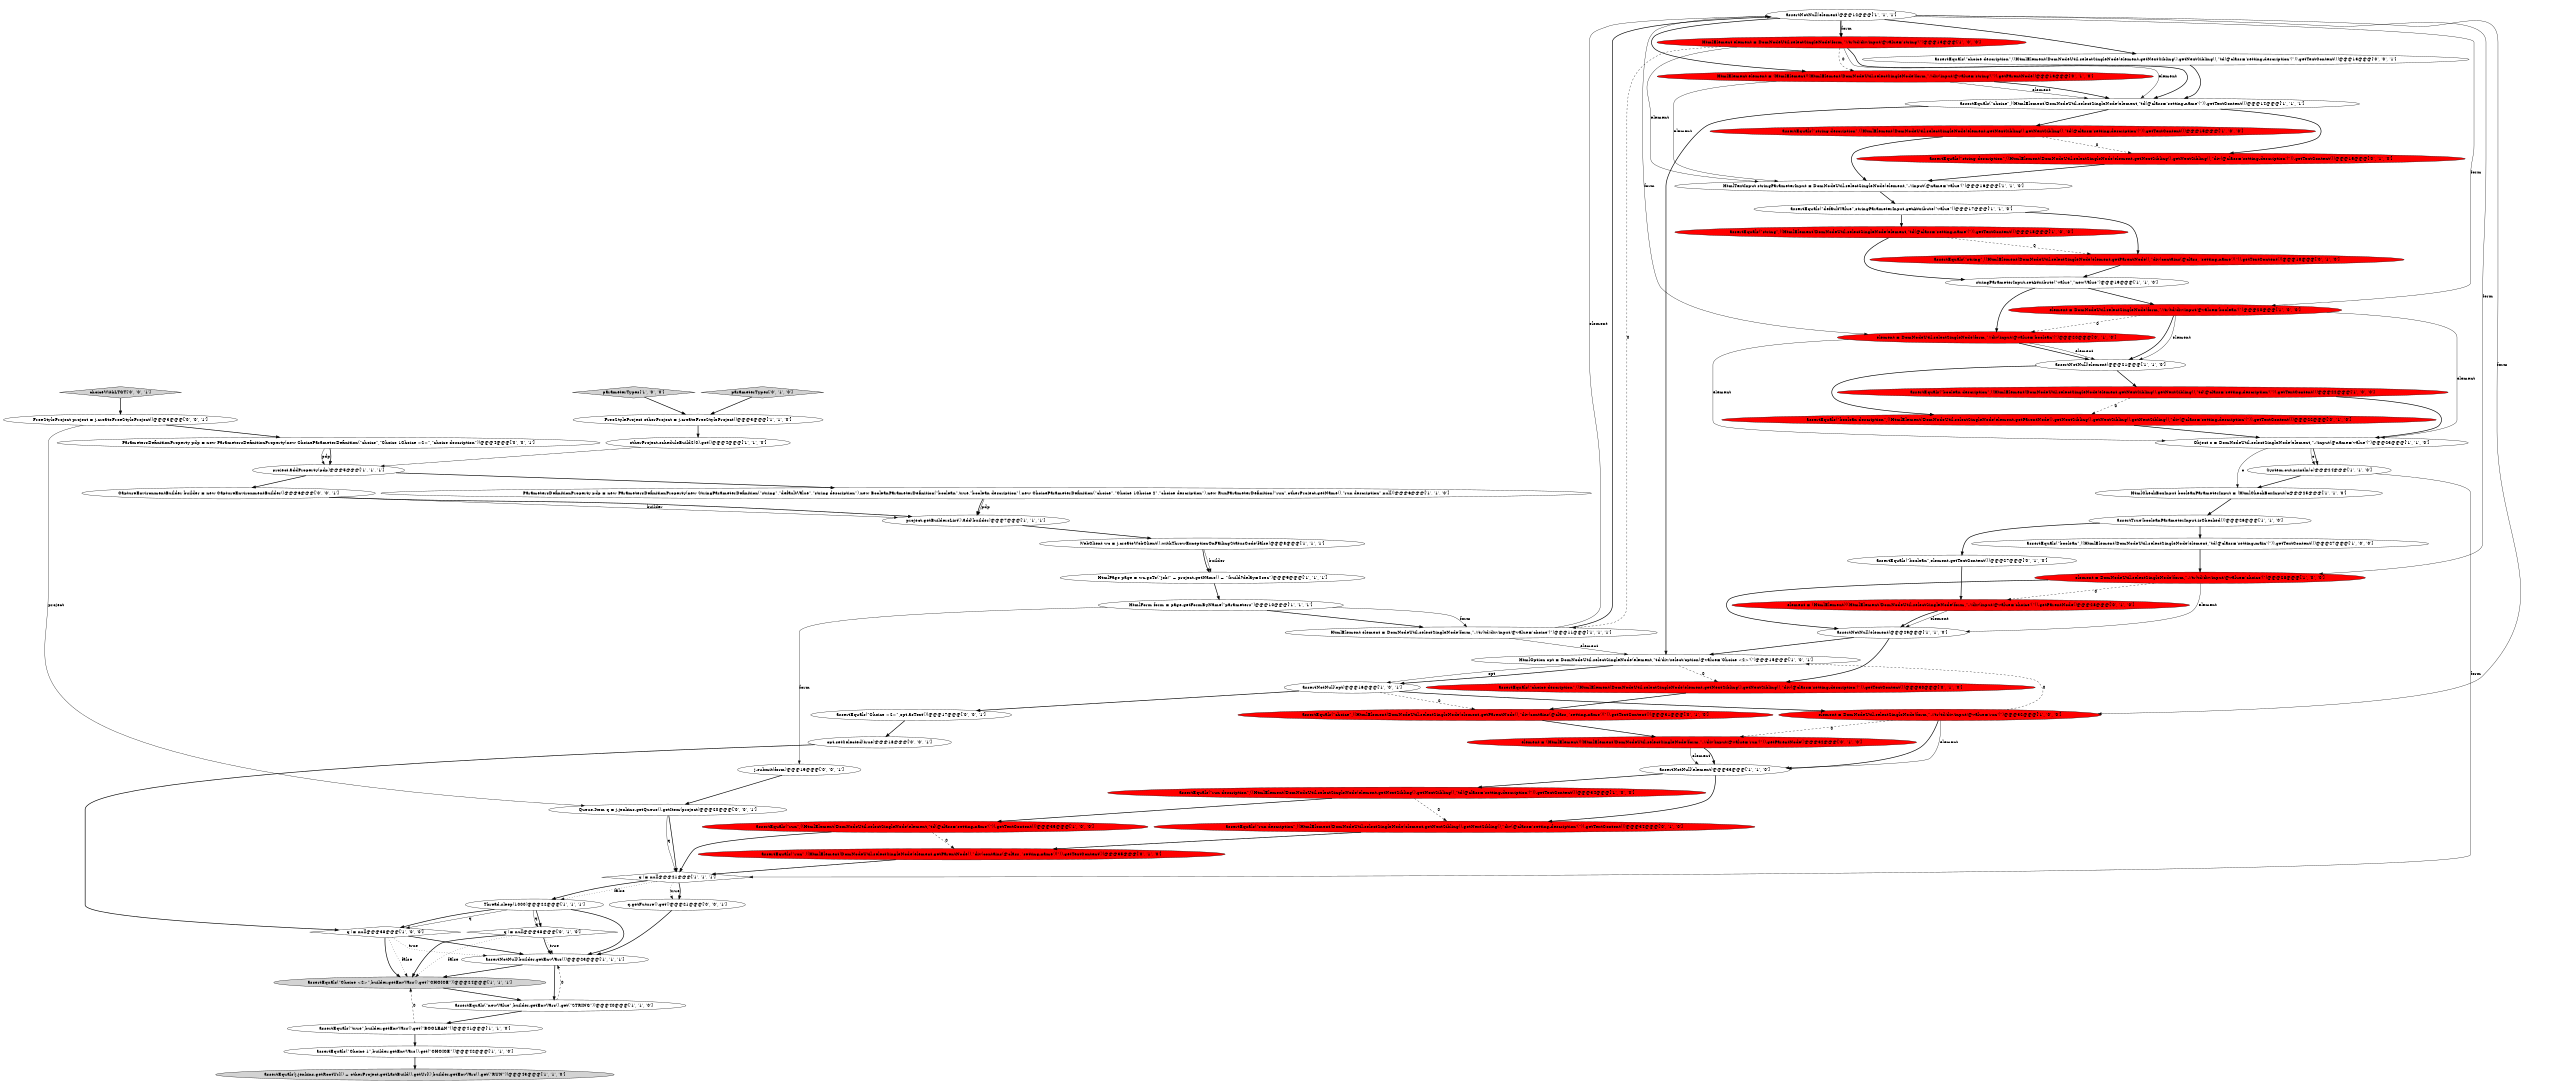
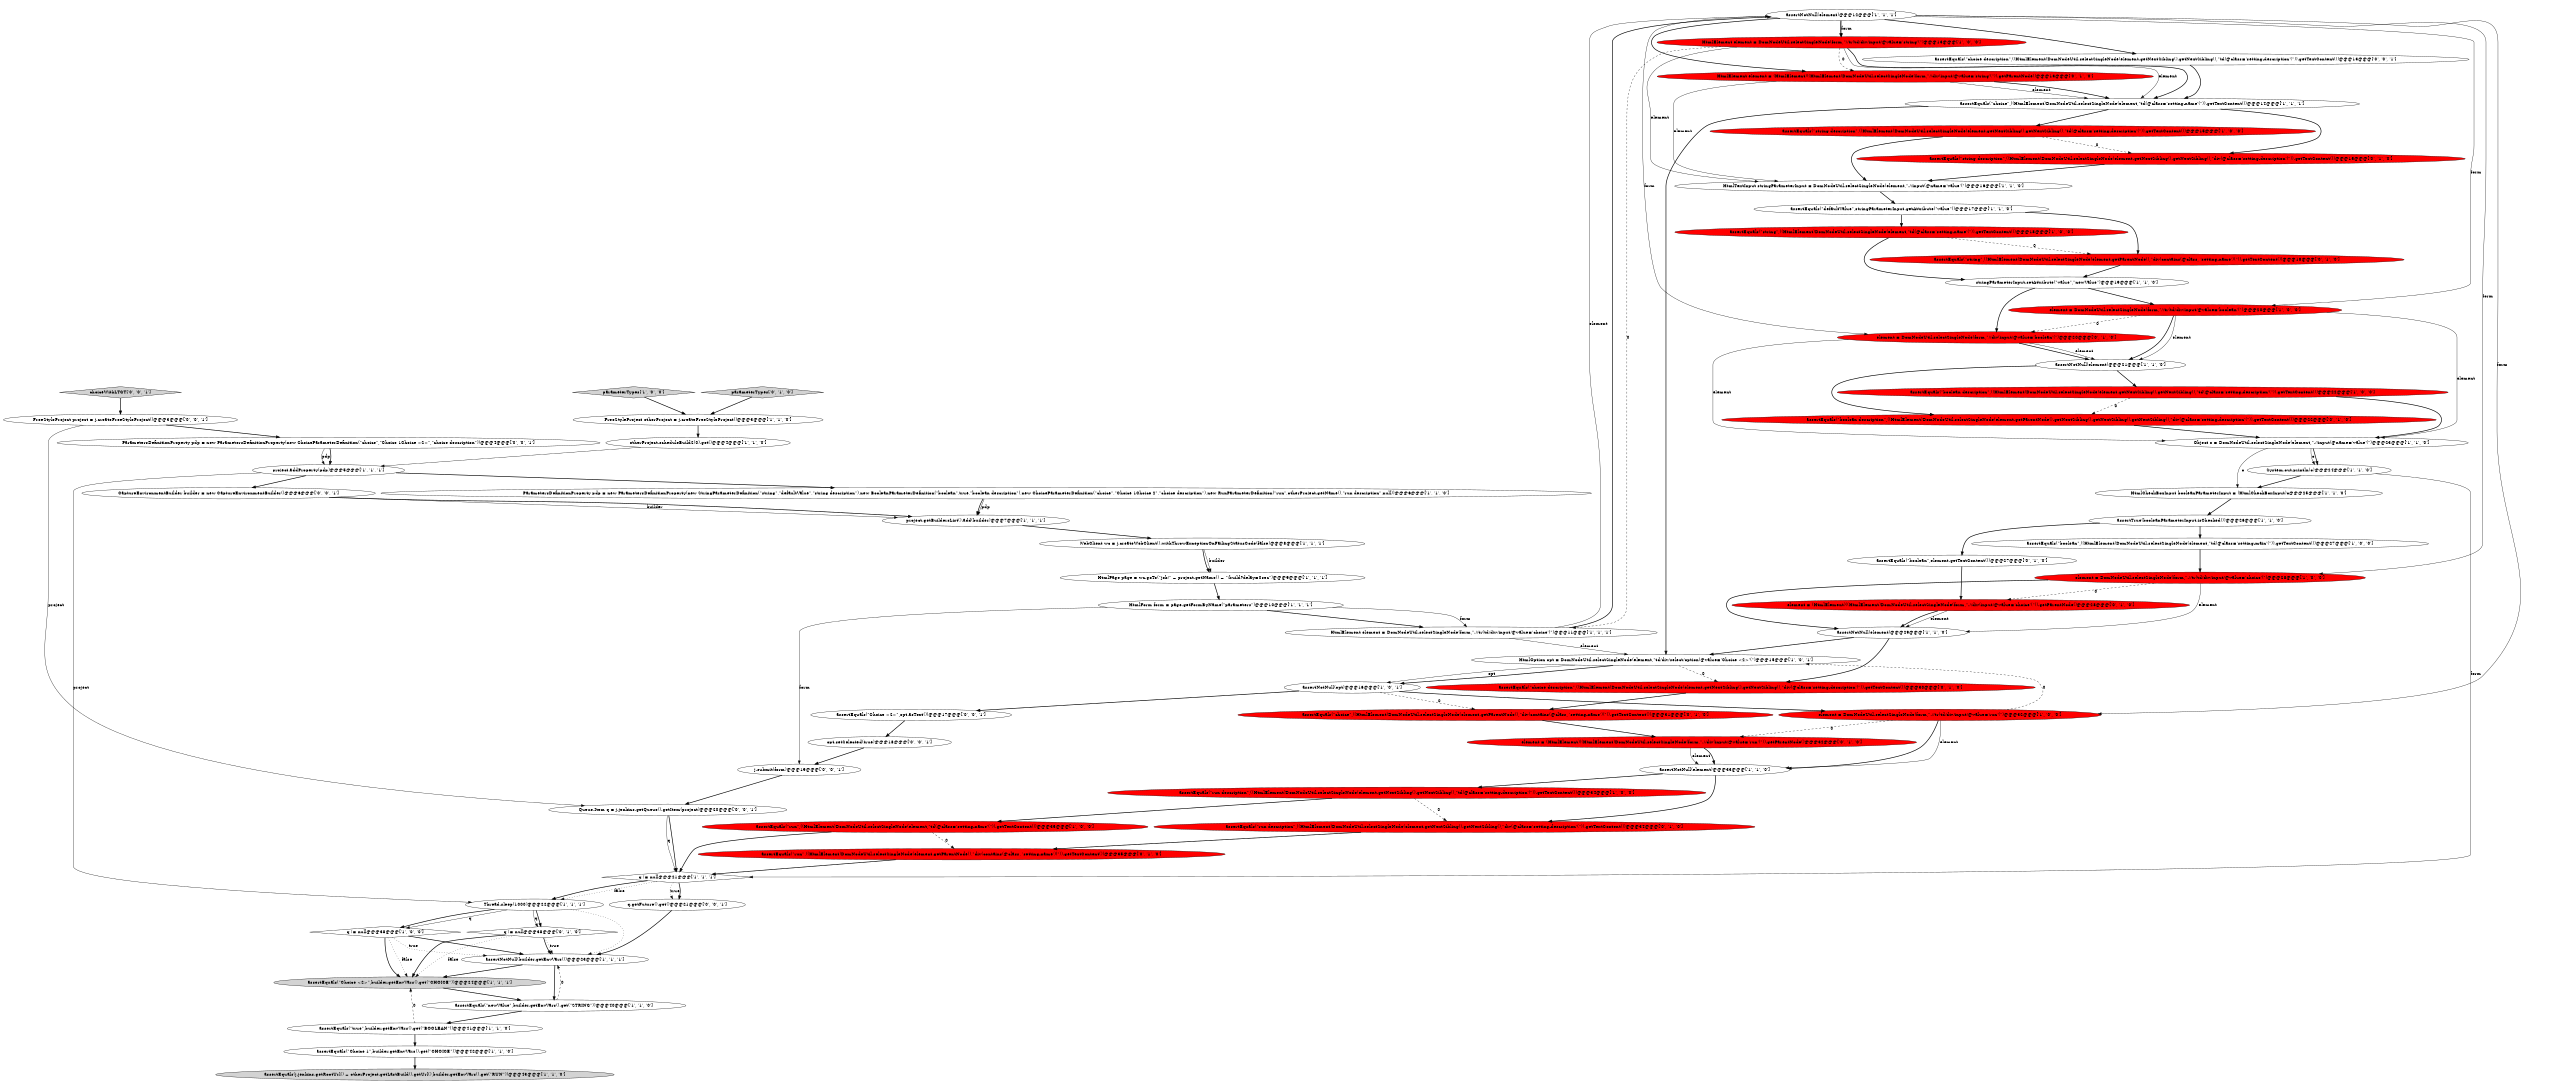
edge "opt.setSelected(true)@@@18@@@['0', '0', '1']" -> "q != null@@@38@@@['1', '0', '0']": now "opt.setSelected(true)@@@18@@@['0', '0', '1']" -> "j.submit(form)@@@19@@@['0', '0', '1']"
edge "project.addProperty(pdp)@@@5@@@['1', '1', '1']" -> "Thread.sleep(1000)@@@22@@@['1', '1', '1']": added, label "project"
edge "Thread.sleep(1000)@@@22@@@['1', '1', '1']" -> "assertNotNull(builder.getEnvVars())@@@23@@@['1', '1', '1']": style bold -> dotted
